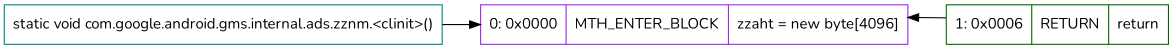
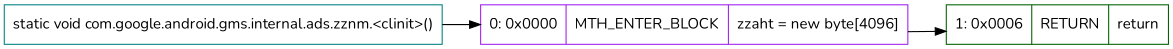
edge "1: 0x0006" -> "0: 0x0000": reversed
